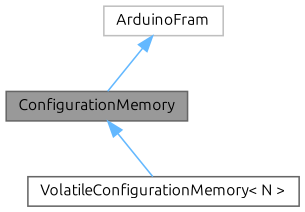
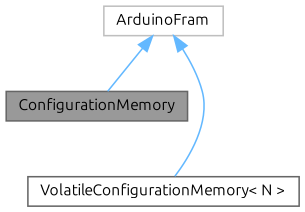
edge "VolatileConfigurationMemory< N >" -> "ConfigurationMemory": now "VolatileConfigurationMemory< N >" -> "ArduinoFram"
